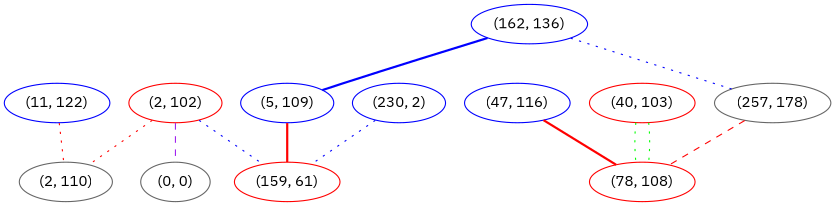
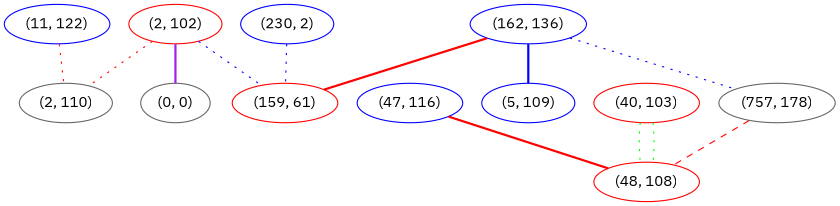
node "(257, 178)": label "(257, 178)" -> "(757, 178)"
edge "(2, 102)" -- "(0, 0)": style dashed -> bold
edge "(5, 109)" -- "(159, 61)": now "(162, 136)" -- "(159, 61)"
node "(78, 108)": label "(78, 108)" -> "(48, 108)"
